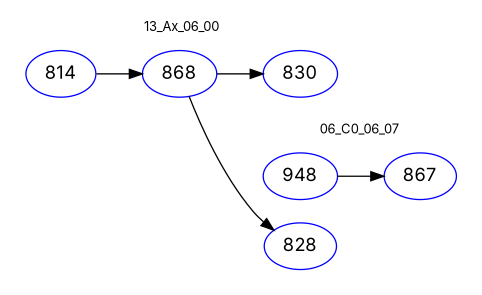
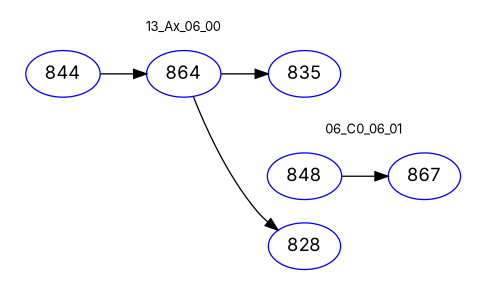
node "814": label "814" -> "844"
node "868": label "868" -> "864"
node "830": label "830" -> "835"
cluster "06_C0_06_07": label "06_C0_06_07" -> "06_C0_06_01"
node "948": label "948" -> "848"
